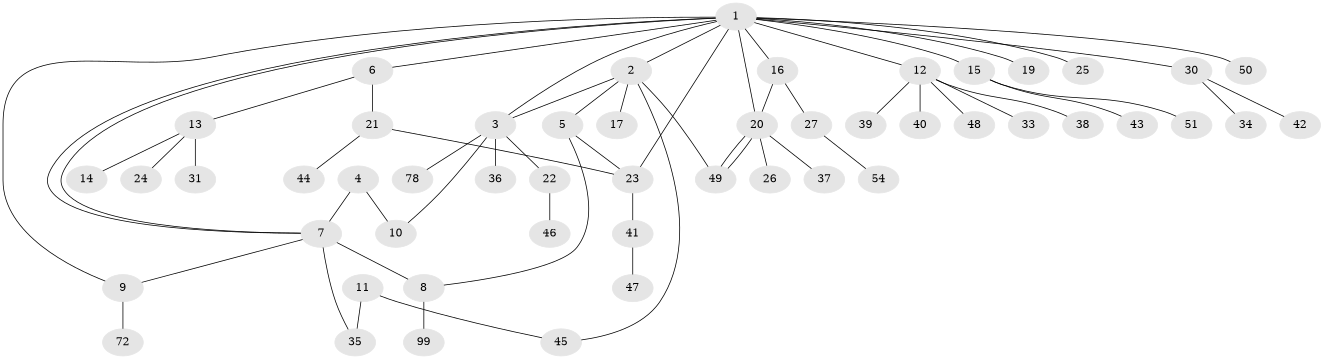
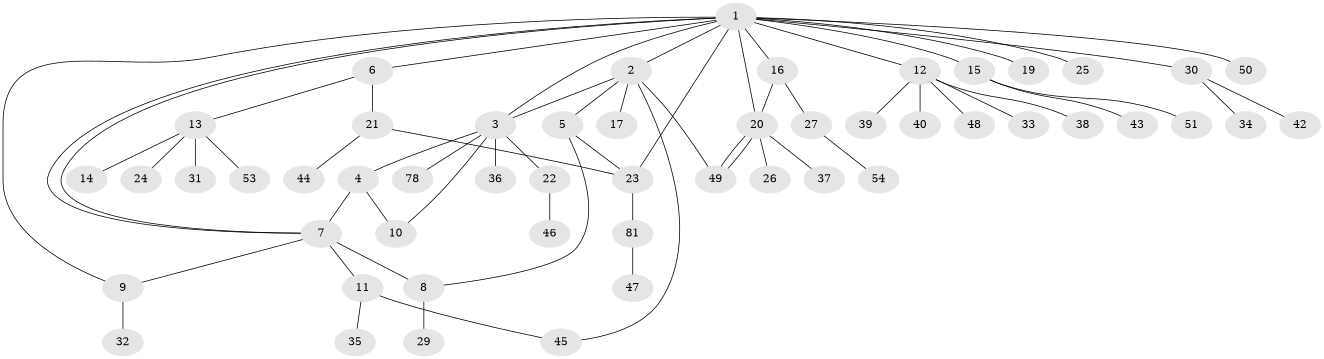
edge "3" -- "4": added
node "53": added
node "41": label "41" -> "81"
edge "7" -- "35": now "7" -- "11"
node "72": label "72" -> "32"
node "99": label "99" -> "29"
